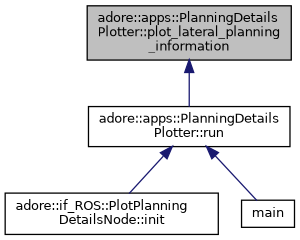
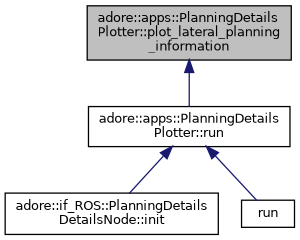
node "adore::if_ROS::PlotPlanning DetailsNode::init": label "adore::if_ROS::PlotPlanning DetailsNode::init" -> "adore::if_ROS::PlanningDetails DetailsNode::init"
node "main": label "main" -> "run"
